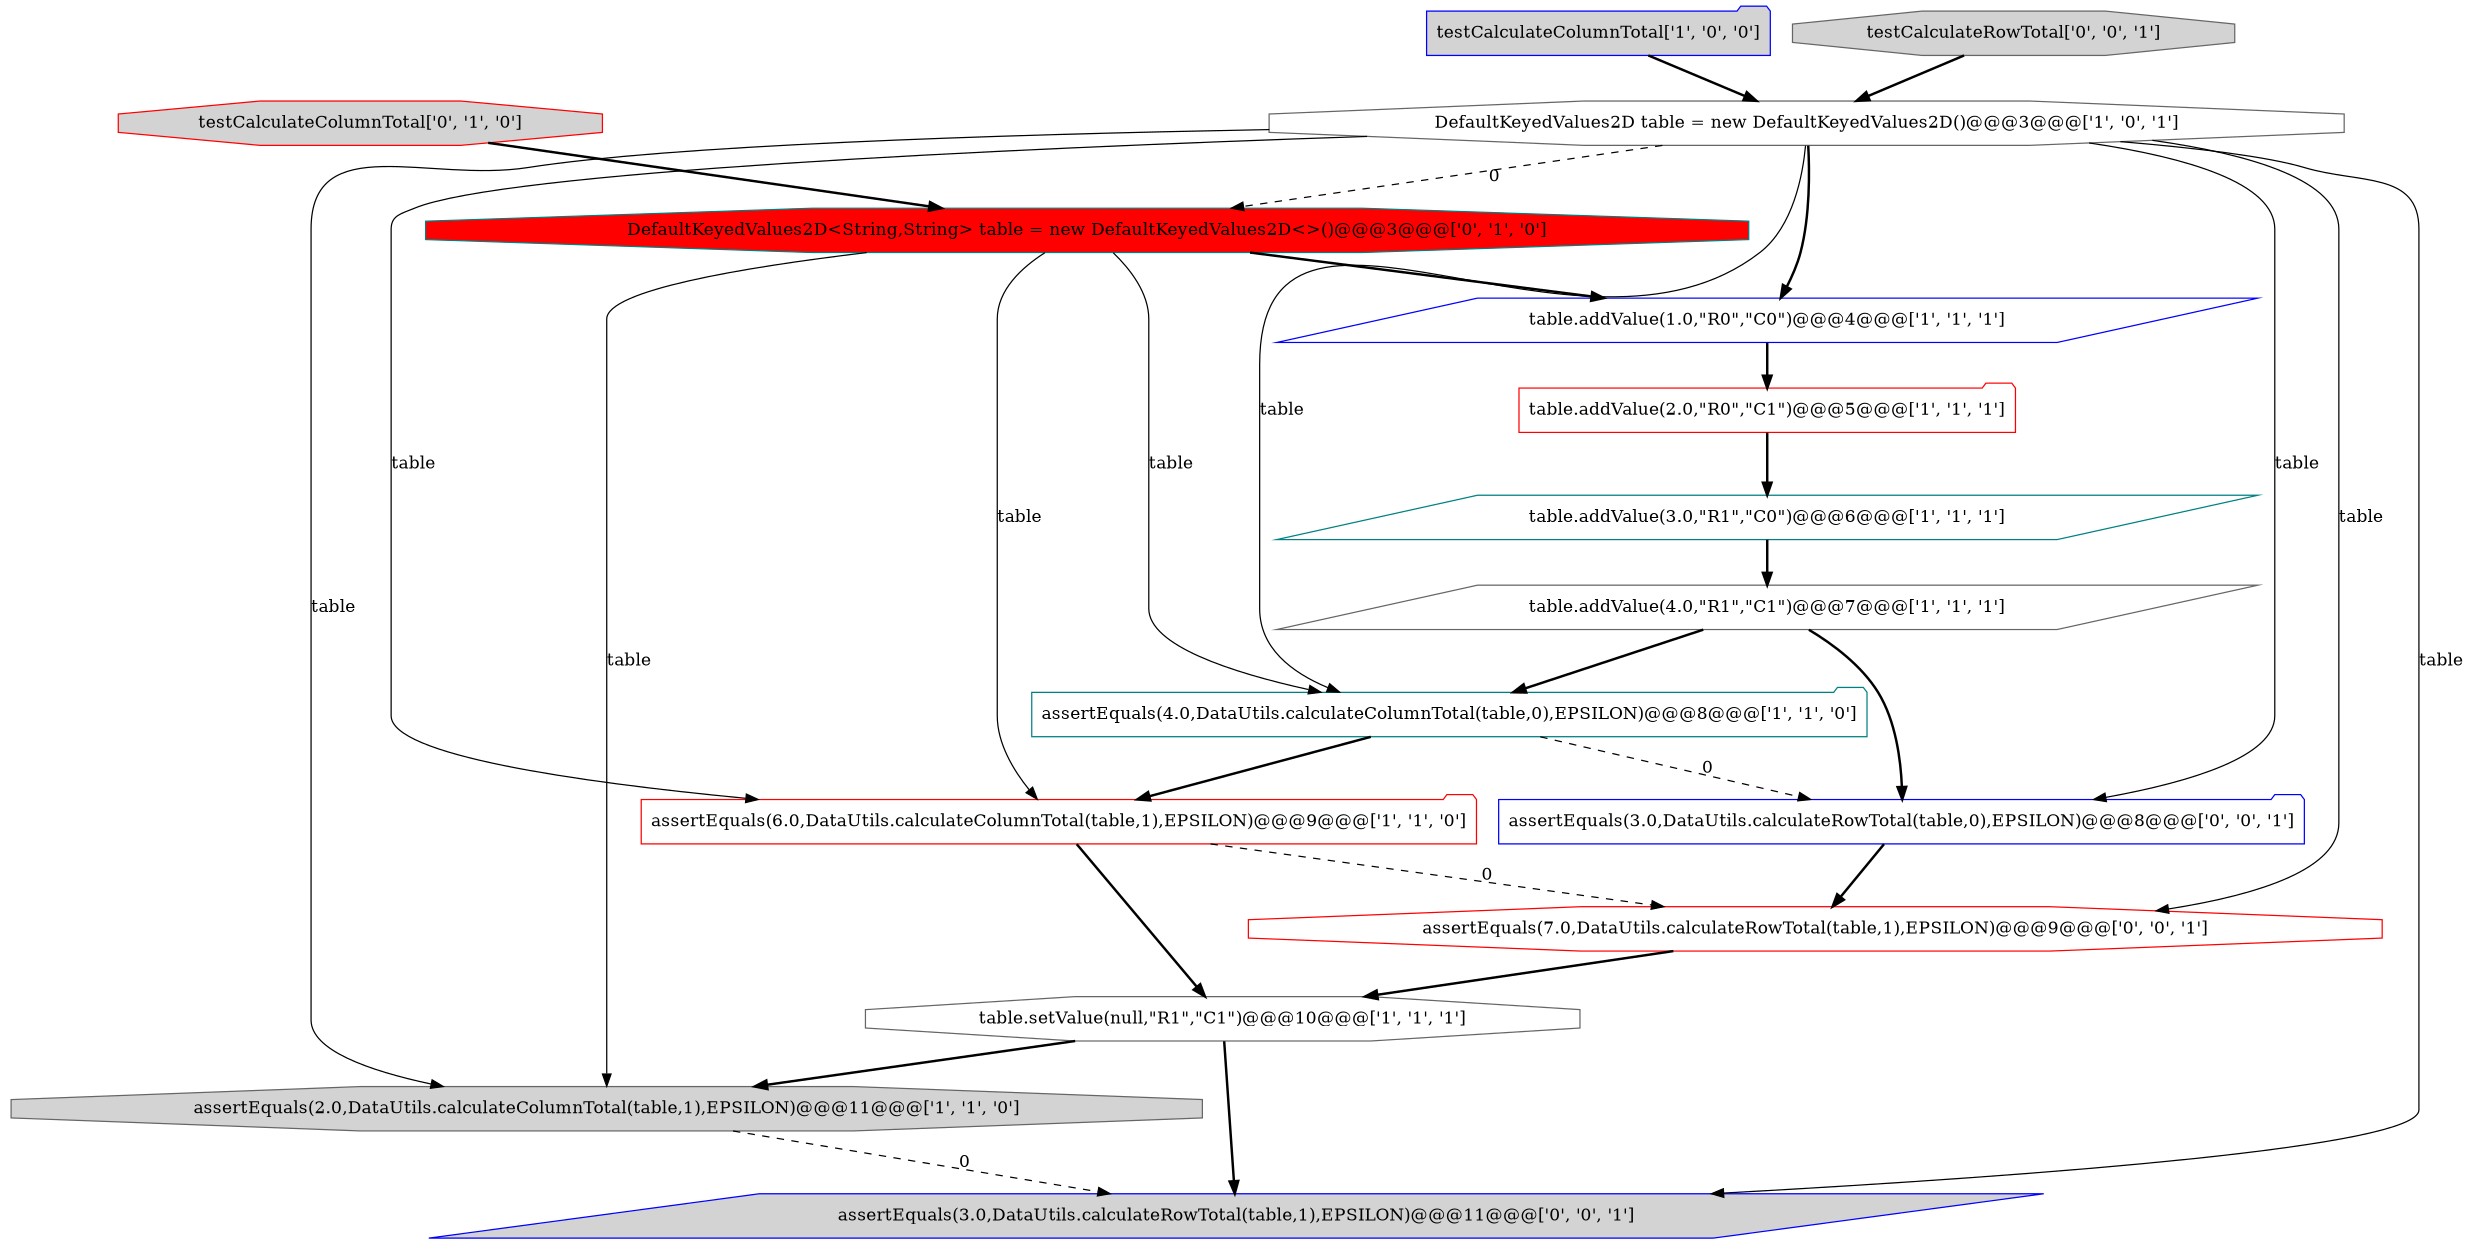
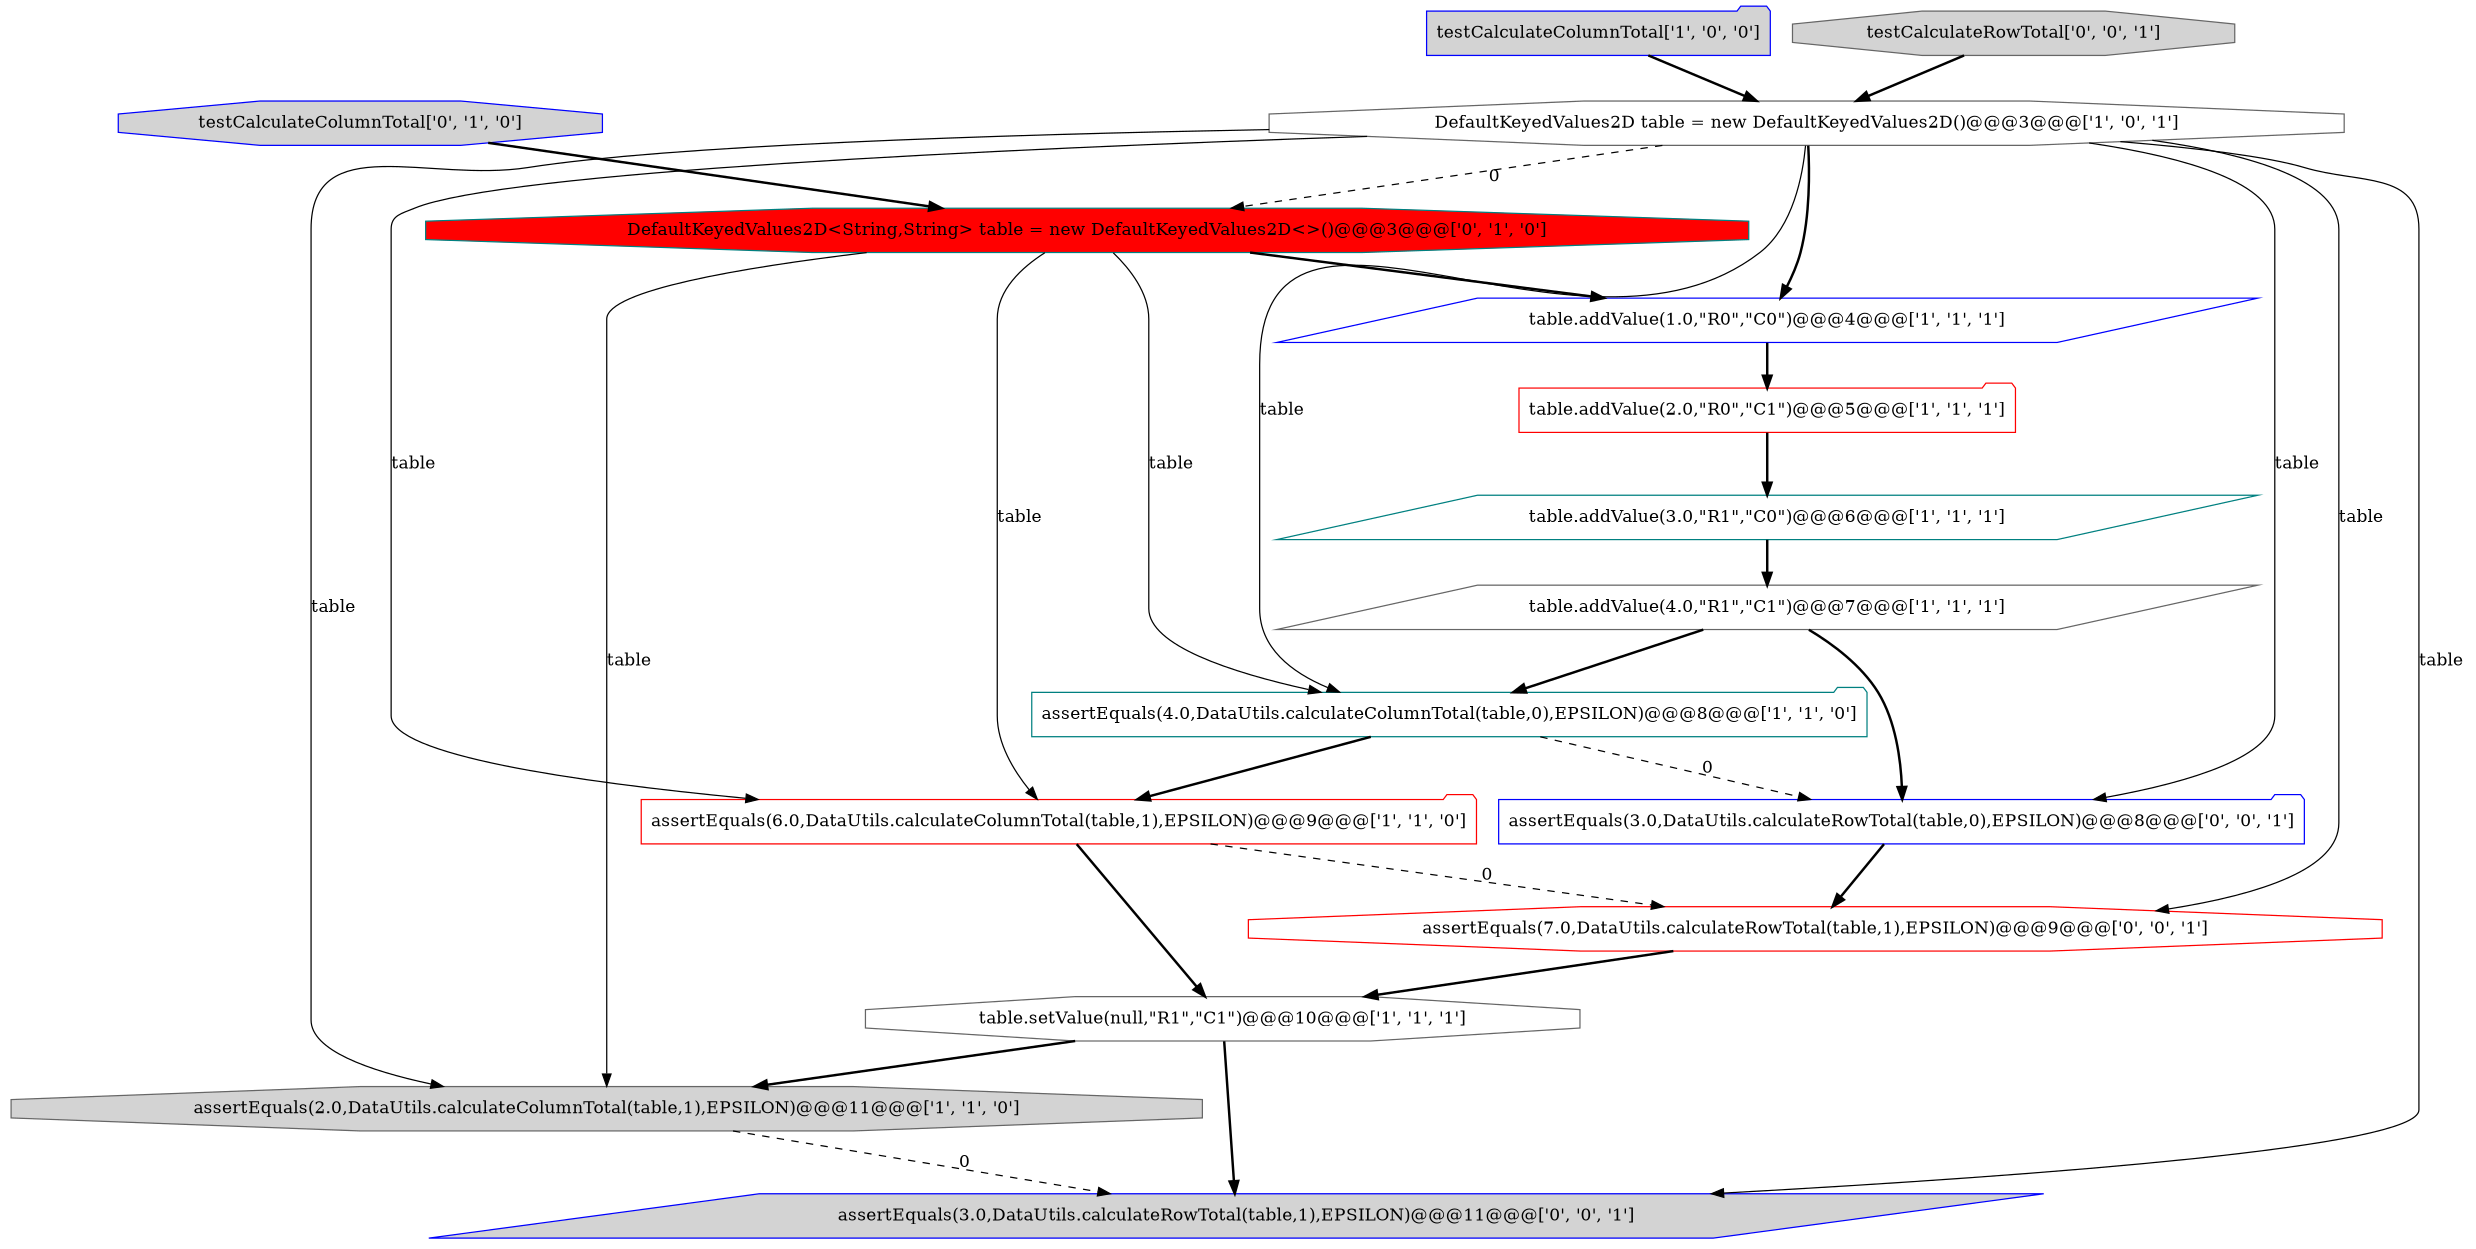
node "testCalculateColumnTotal['0', '1', '0']": color red -> blue
